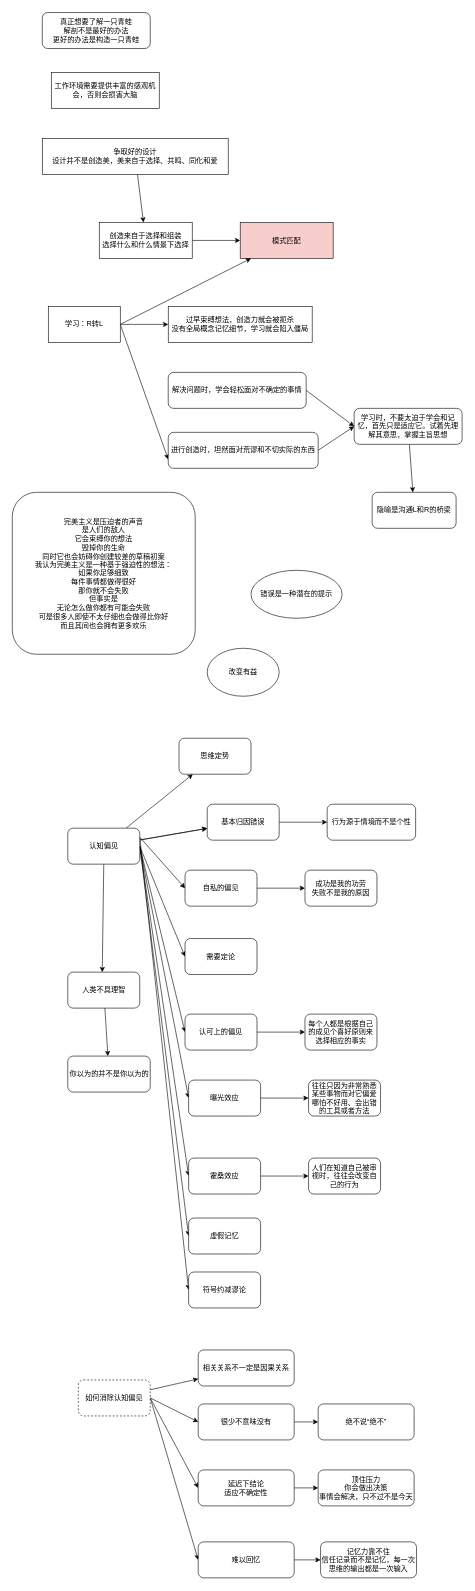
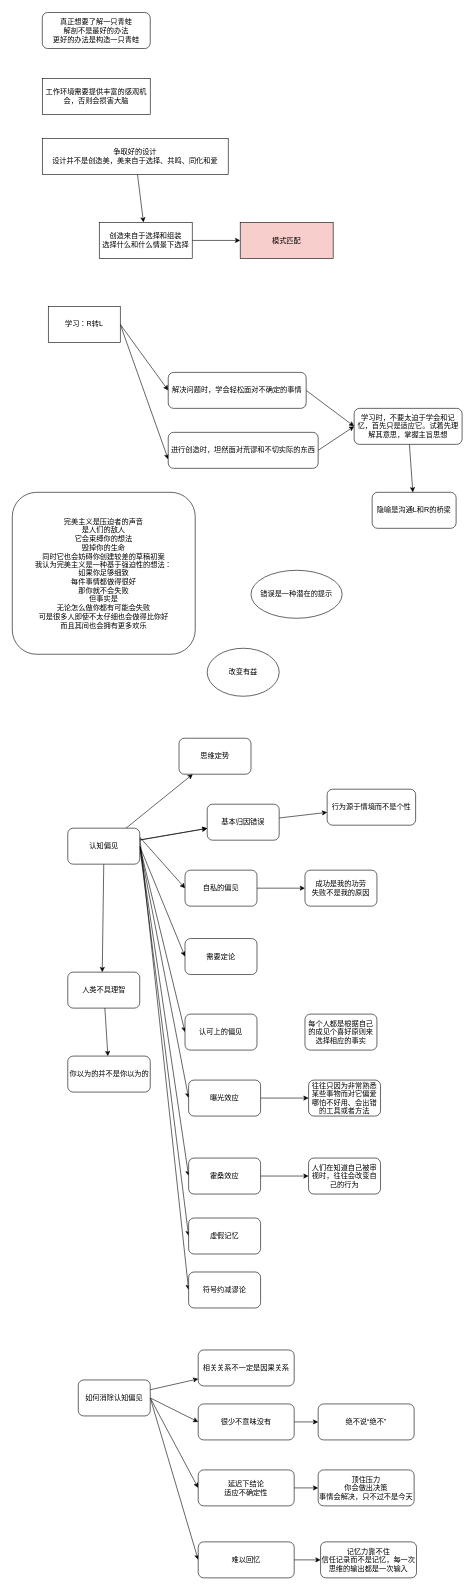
node "工作环境需要提供丰富的感观机会，否则会损害大脑": moved (105, 90) -> (96, 96)
edge "学习：R转L" -> "模式匹配": now "学习：R转L" -> "解决问题时，学会轻松面对不确定的事情"
edge "学习：R转L" -> "过早束缚想法，创造力就会被扼杀 没有全局概念记忆细节，学习就会陷入僵局": removed
node "过早束缚想法，创造力就会被扼杀 没有全局概念记忆细节，学习就会陷入僵局": removed
node "行为源于情境而不是个性": moved (372, 822) -> (372, 807)
edge "认可上的偏见" -> "每个人都是根据自己的成见个喜好原则来选择相应的事实": removed
node "如何消除认知偏见": style dashed -> solid
